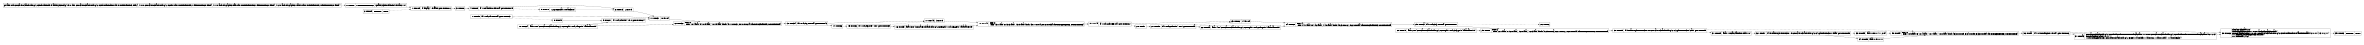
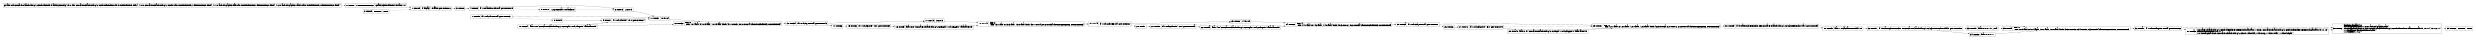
node "27: 0x0072": added
